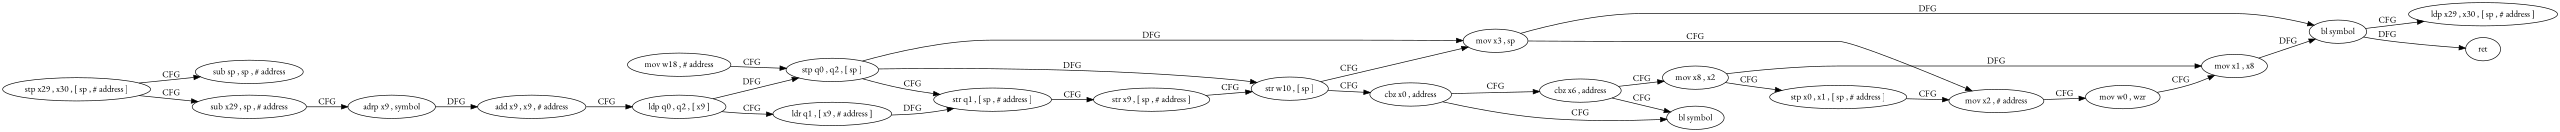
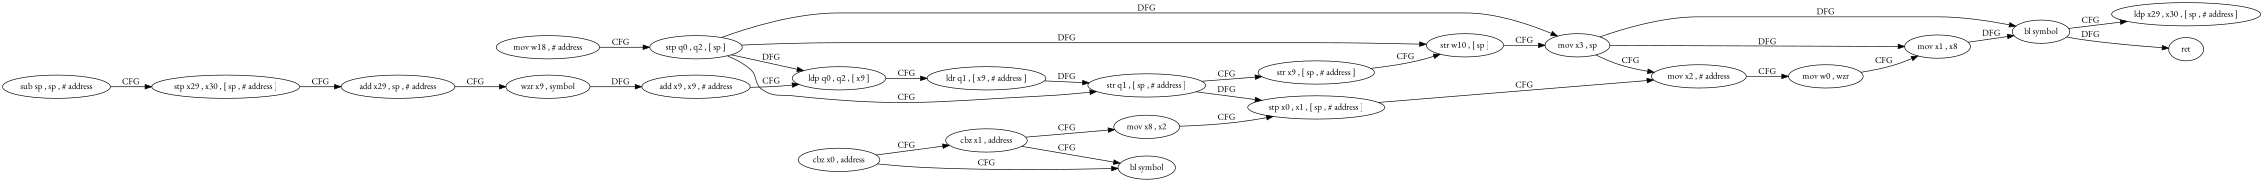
edge "mov x8 , x2" -> "mov x1 , x8": now "mov x3 , sp" -> "mov x1 , x8"
edge "stp x29 , x30 , [ sp , # address ]" -> "sub sp , sp , # address": reversed
edge "ldp q0 , q2 , [ x9 ]" -> "stp q0 , q2 , [ sp ]": reversed
edge "str w10 , [ sp ]" -> "cbz x0 , address": removed, label "CFG"
node "cbz x6 , address": label "cbz x6 , address" -> "cbz x1 , address"
edge "str q1 , [ sp , # address ]" -> "stp x0 , x1 , [ sp , # address ]": added, label "DFG"
node "sub x29 , sp , # address": label "sub x29 , sp , # address" -> "add x29 , sp , # address"
node "adrp x9 , symbol": label "adrp x9 , symbol" -> "wzr x9 , symbol"
